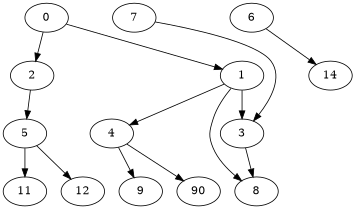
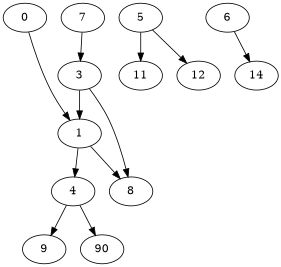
node "2": removed
edge "1" -> "3": reversed
